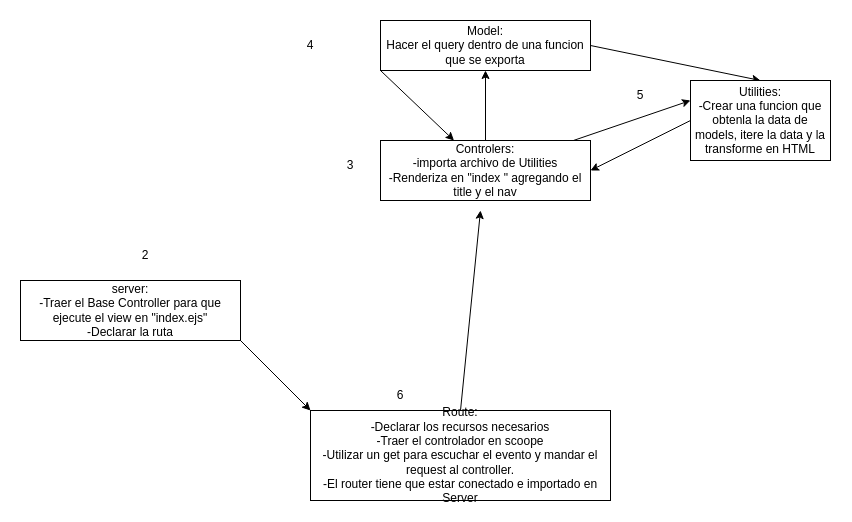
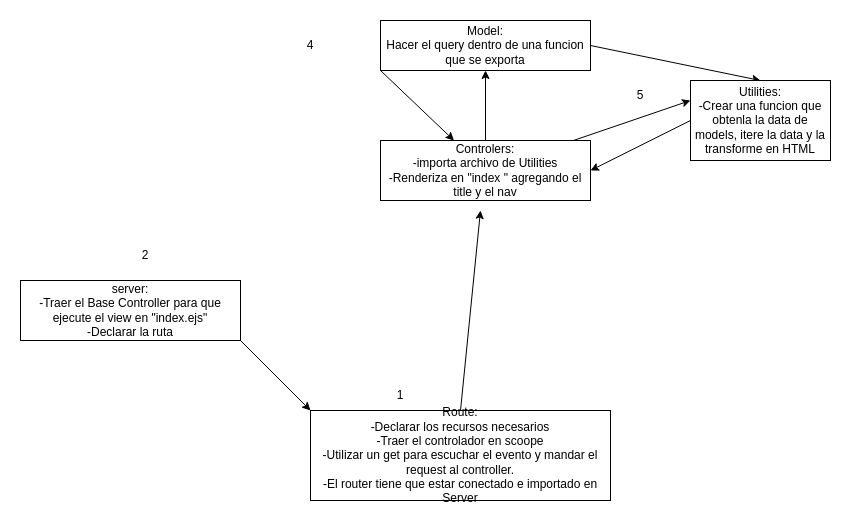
node "3": removed
node "6": label "6" -> "1"
